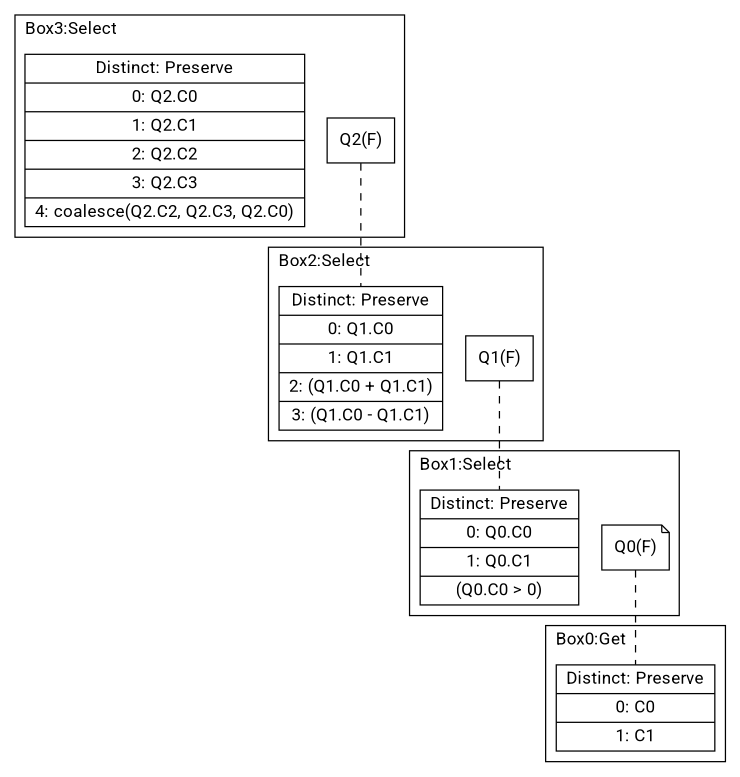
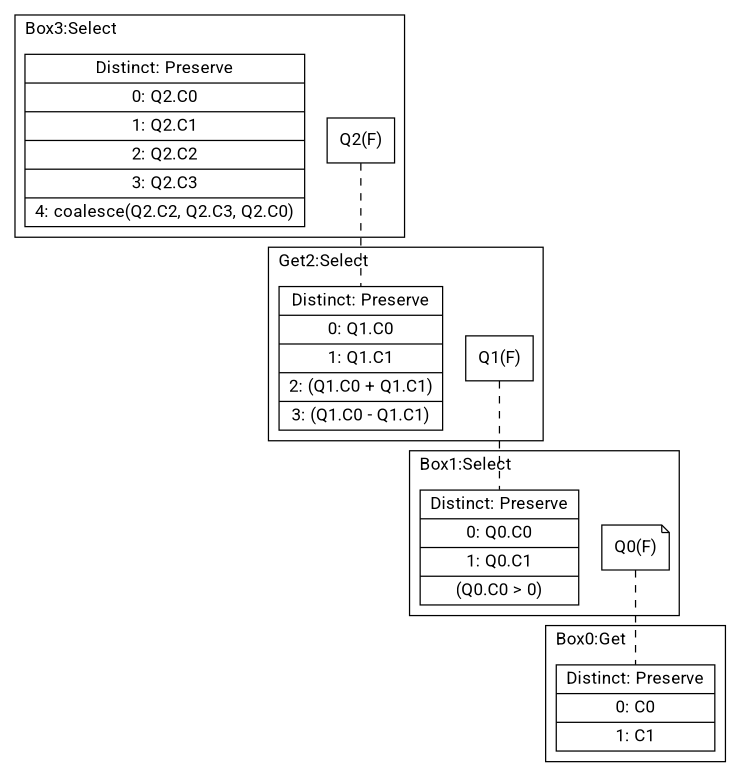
cluster "Box2:Select": label "Box2:Select" -> "Get2:Select"
